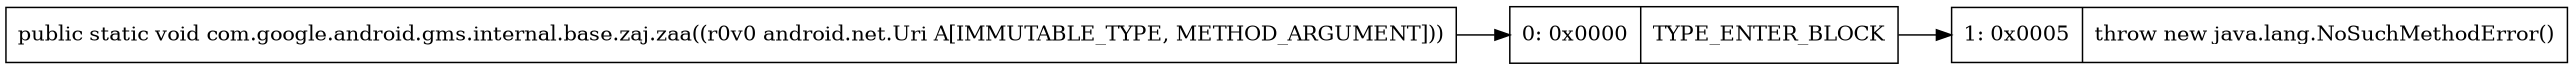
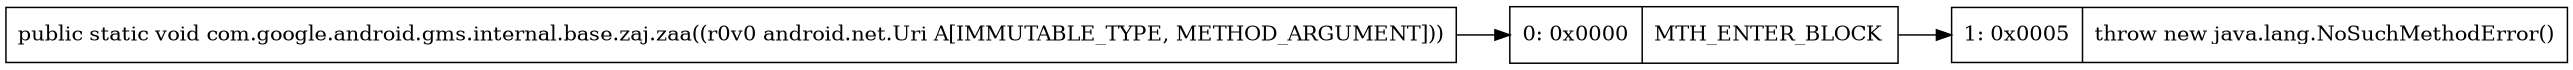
node "0: 0x0000": text "TYPE_ENTER_BLOCK" -> "MTH_ENTER_BLOCK"
